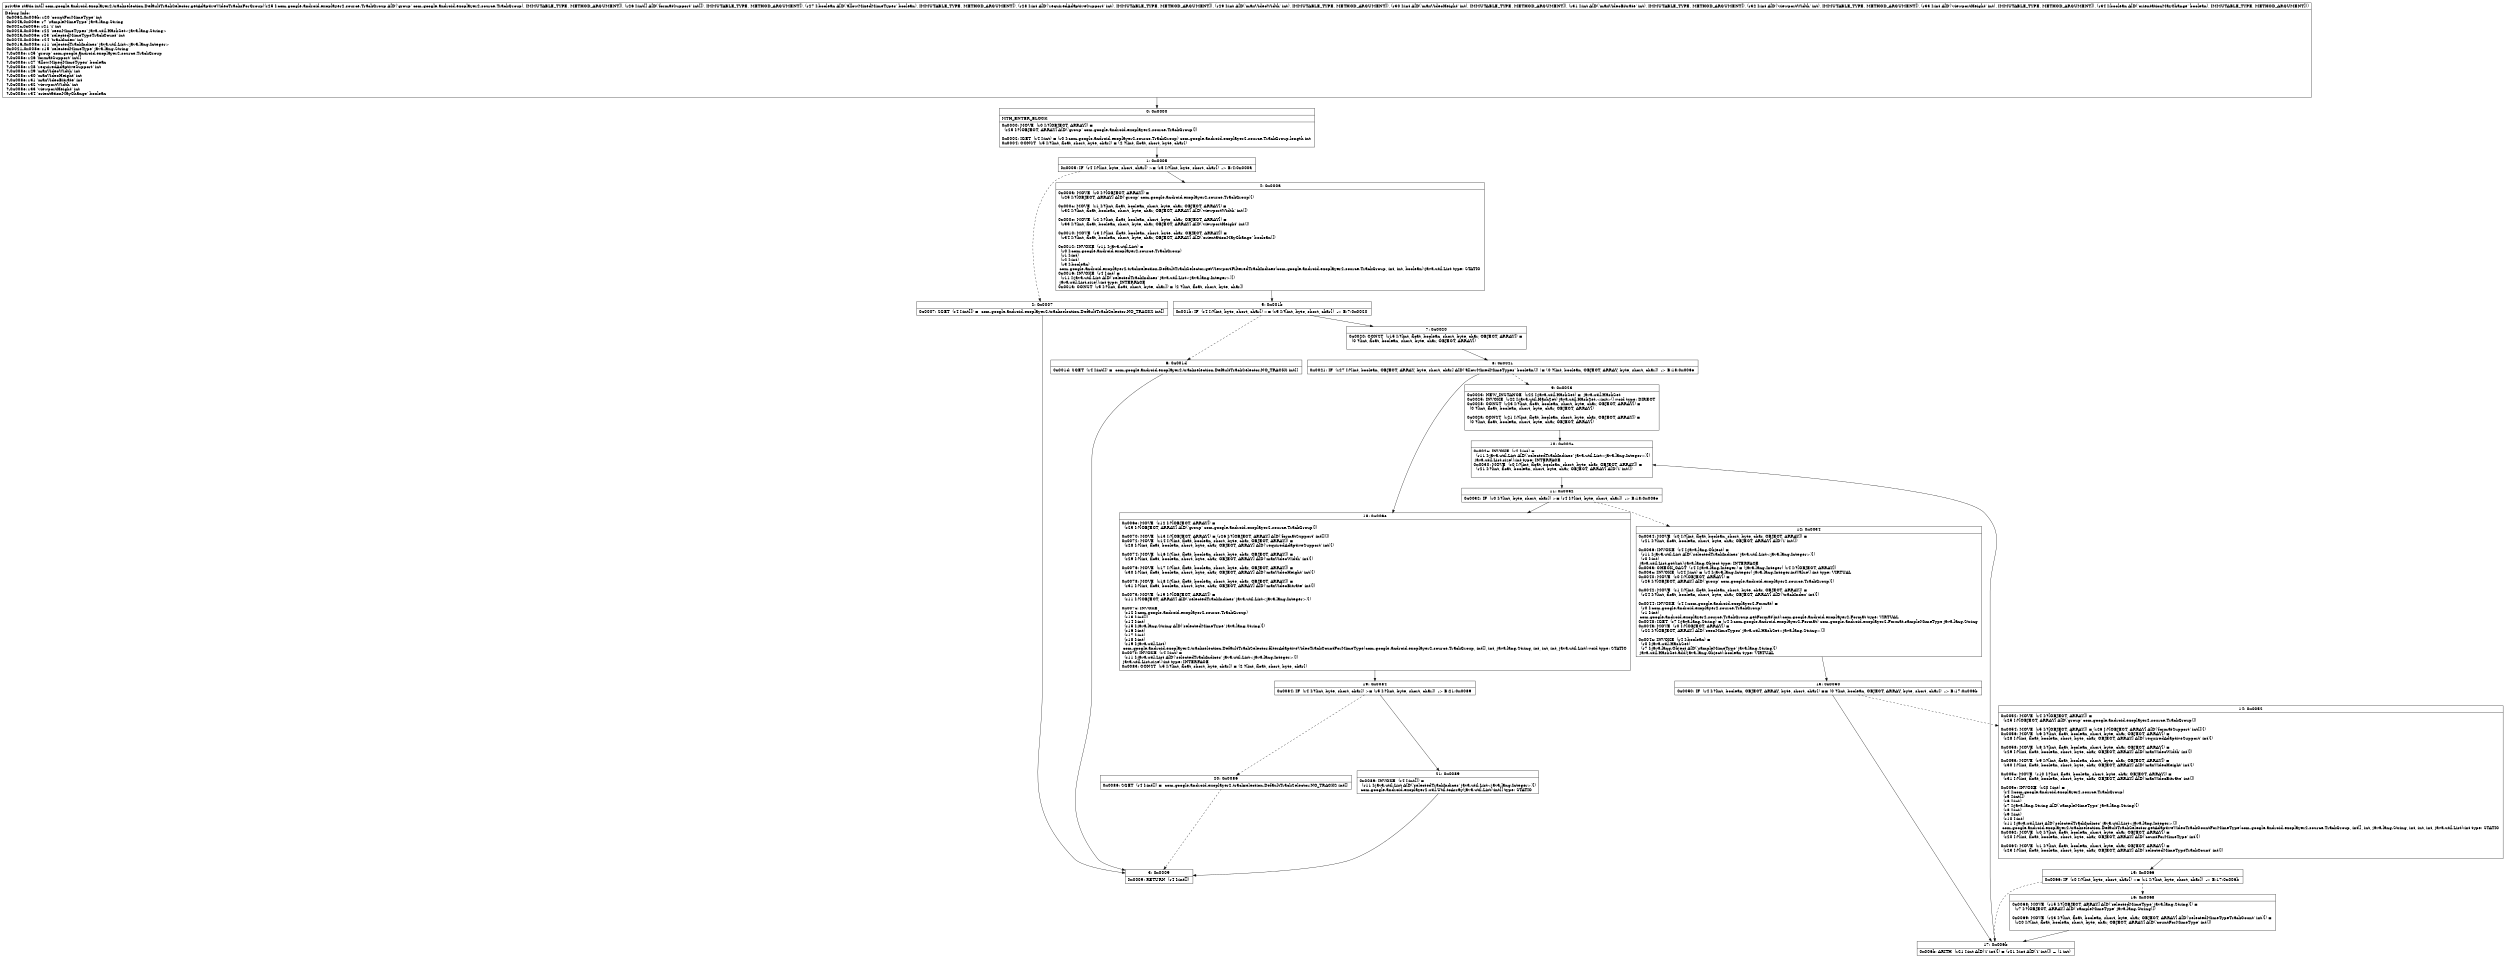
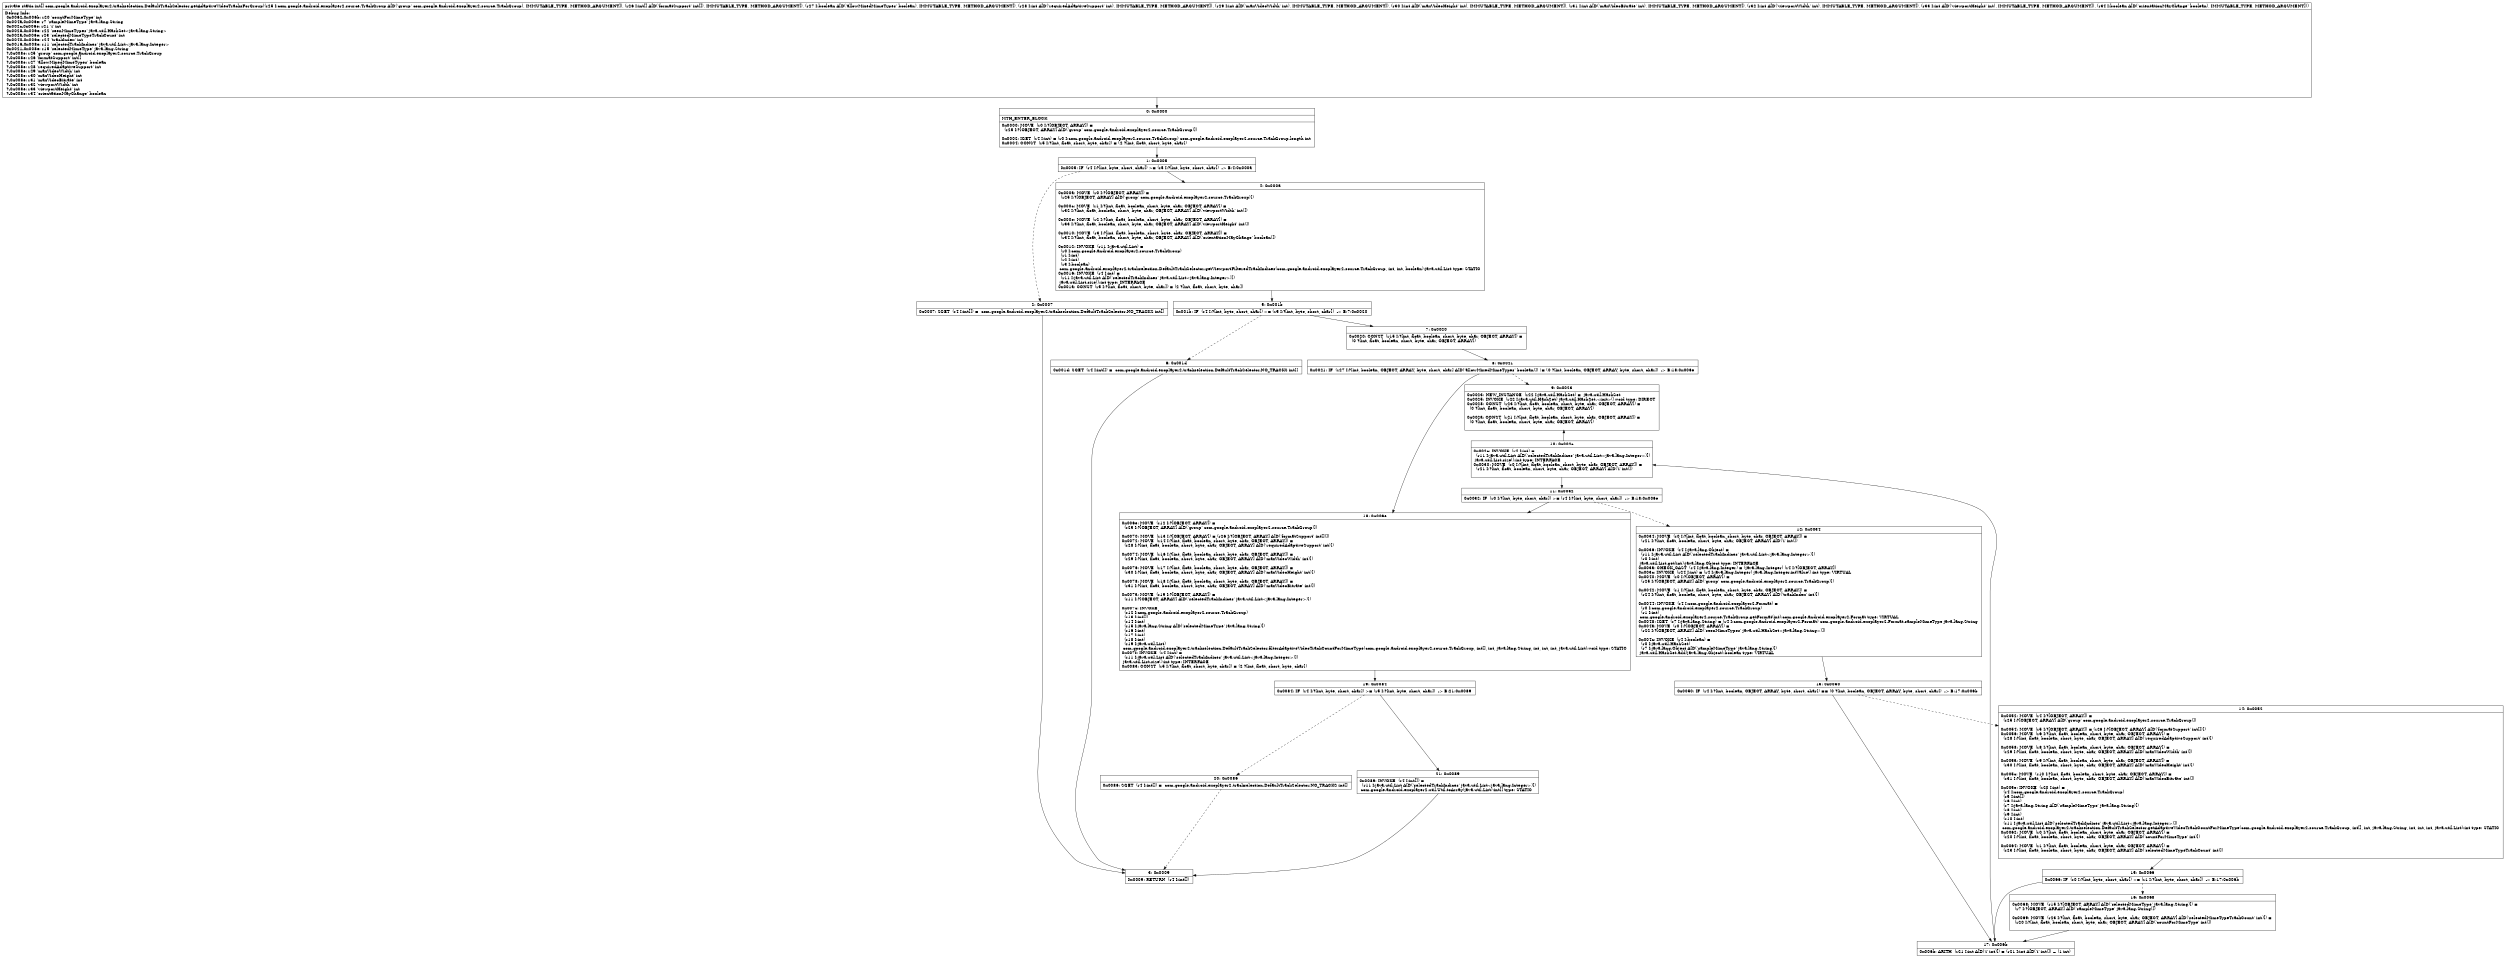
edge "9: 0x0023" -> "10: 0x002c": reversed
edge "15: 0x0066" -> "17: 0x006b": style dashed -> solid
